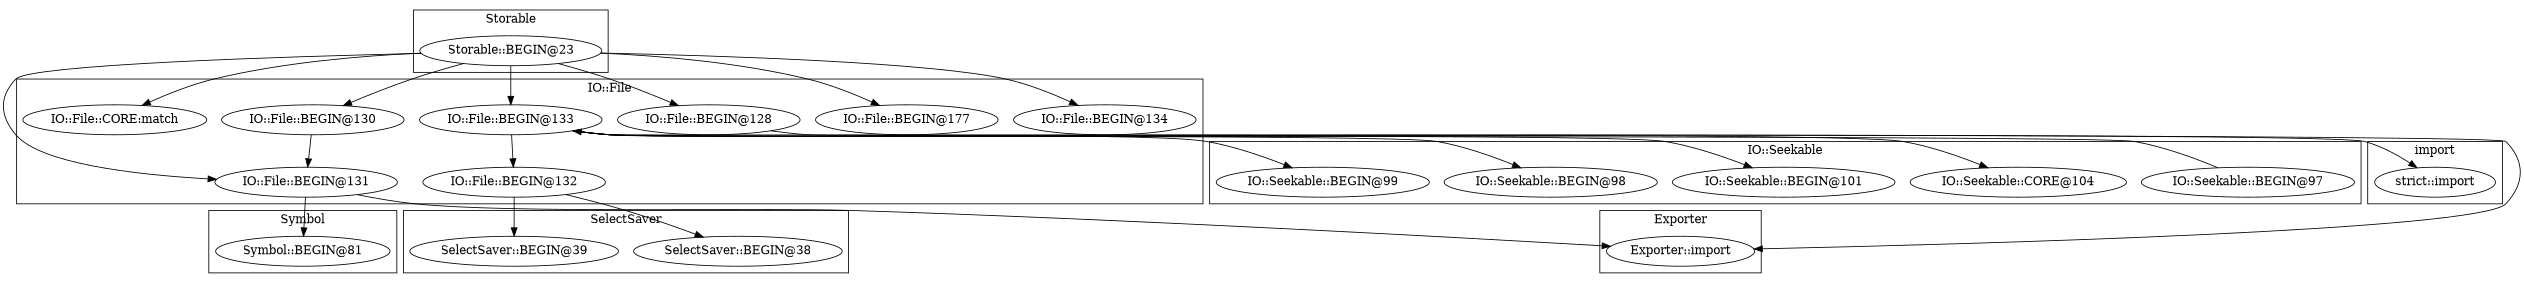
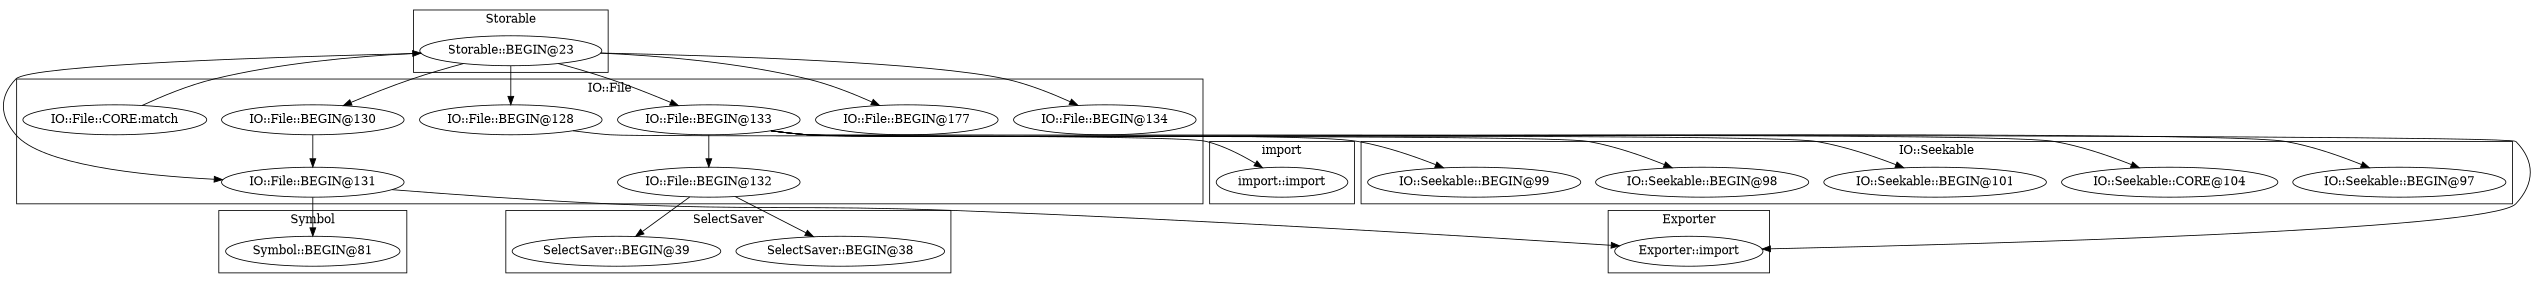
edge "Storable::BEGIN@23" -> "IO::File::CORE:match": reversed
edge "IO::Seekable::BEGIN@97" -> "IO::File::BEGIN@133": reversed
node "strict::import": label "strict::import" -> "import::import"
